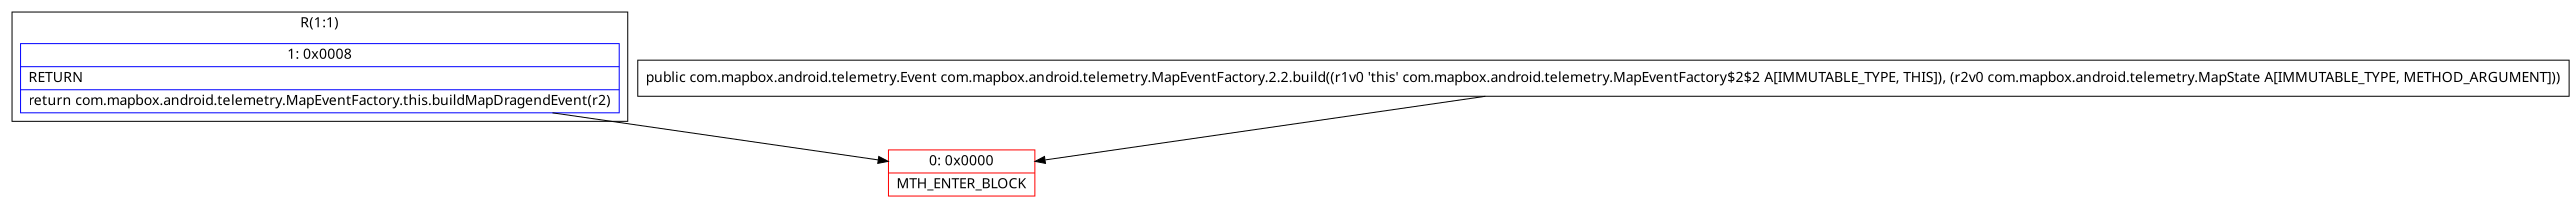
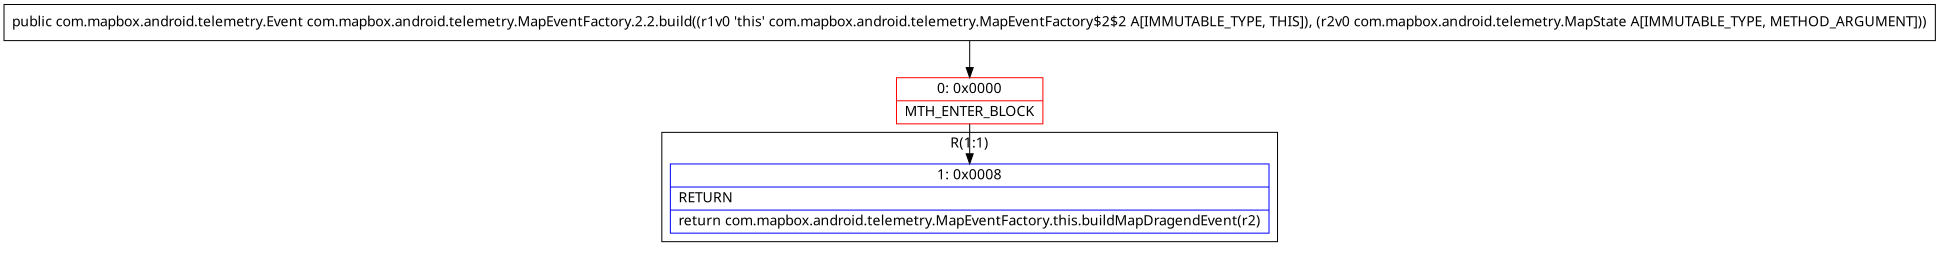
edge "1: 0x0008" -> "0: 0x0000": reversed
